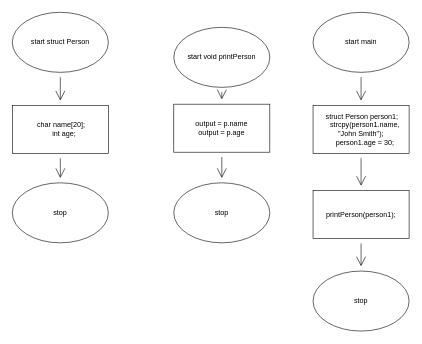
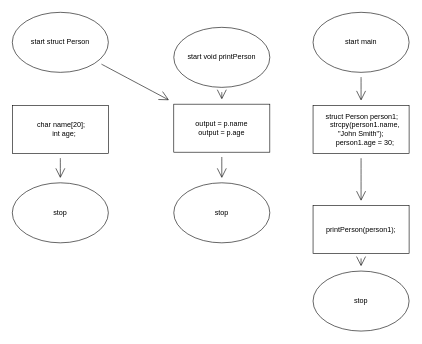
edge "start struct Person" -> "char name[20]; int age;": now "start struct Person" -> "output = p.name output = p.age"
node "printPerson(person1);": moved (361, 215) -> (361, 230)
